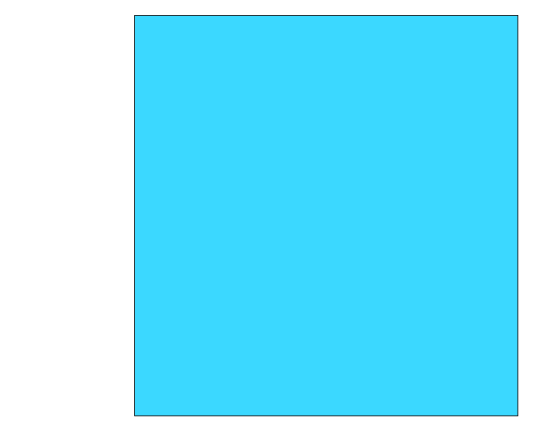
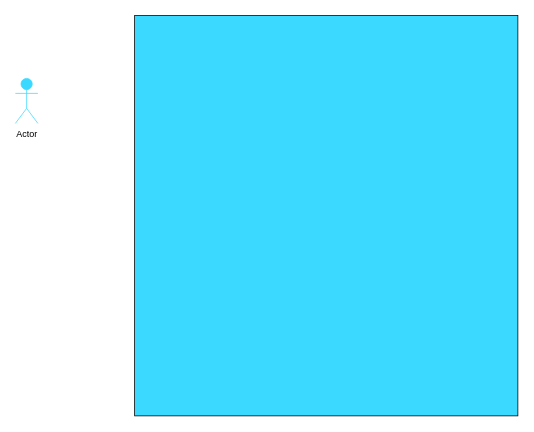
node "Actor": added
